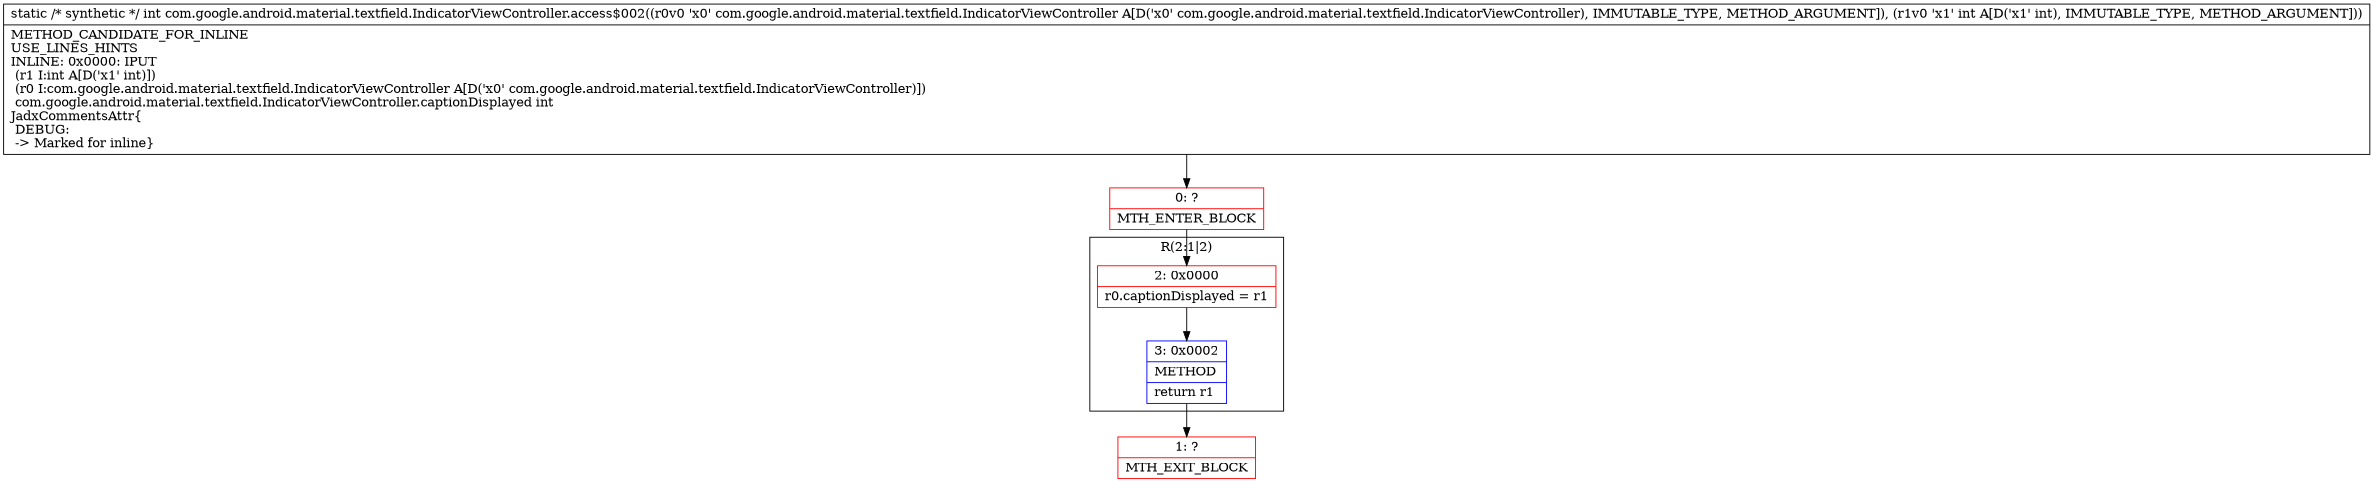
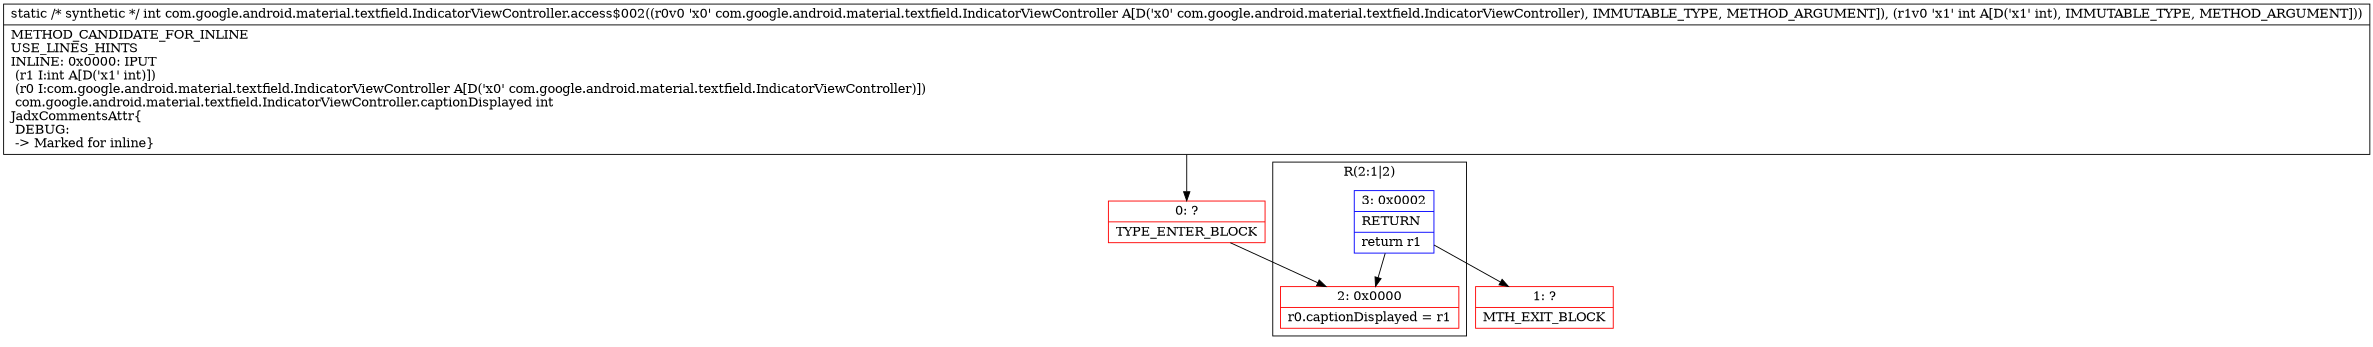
node "0: ?": text "MTH_ENTER_BLOCK" -> "TYPE_ENTER_BLOCK"
edge "2: 0x0000" -> "3: 0x0002": reversed
node "3: 0x0002": text "METHOD" -> "RETURN"
